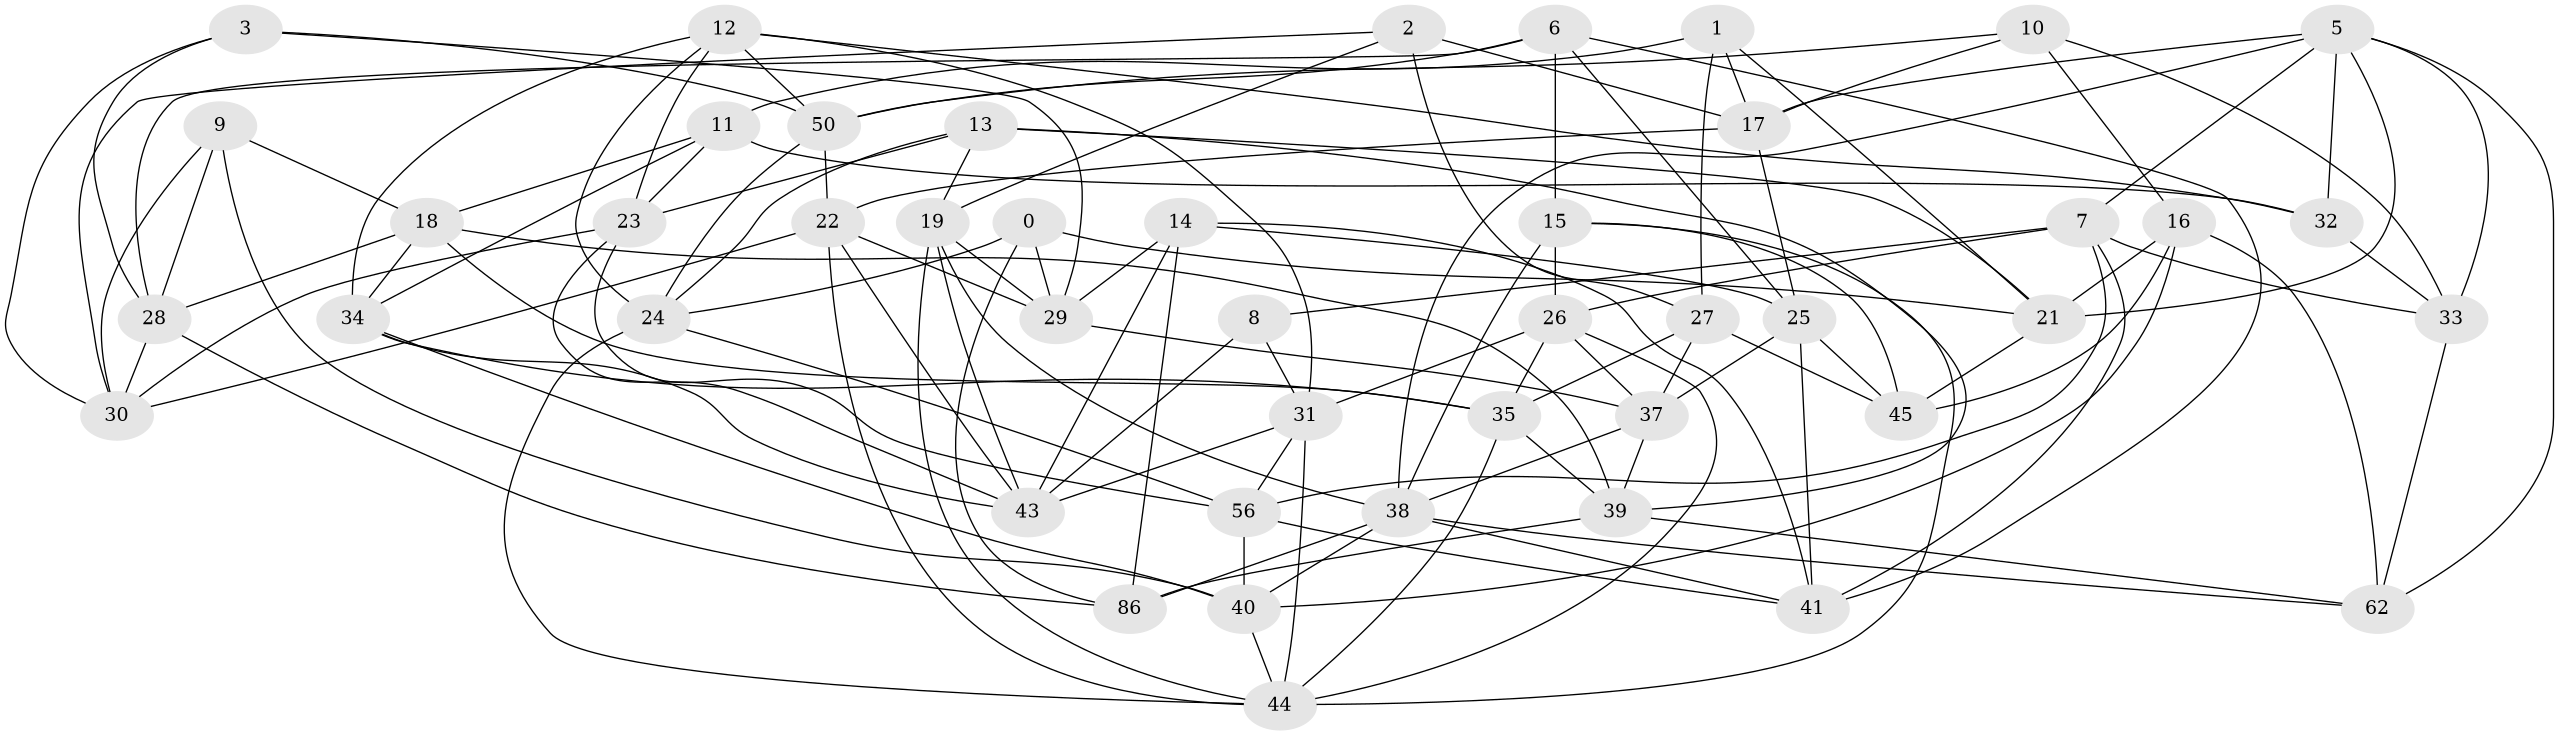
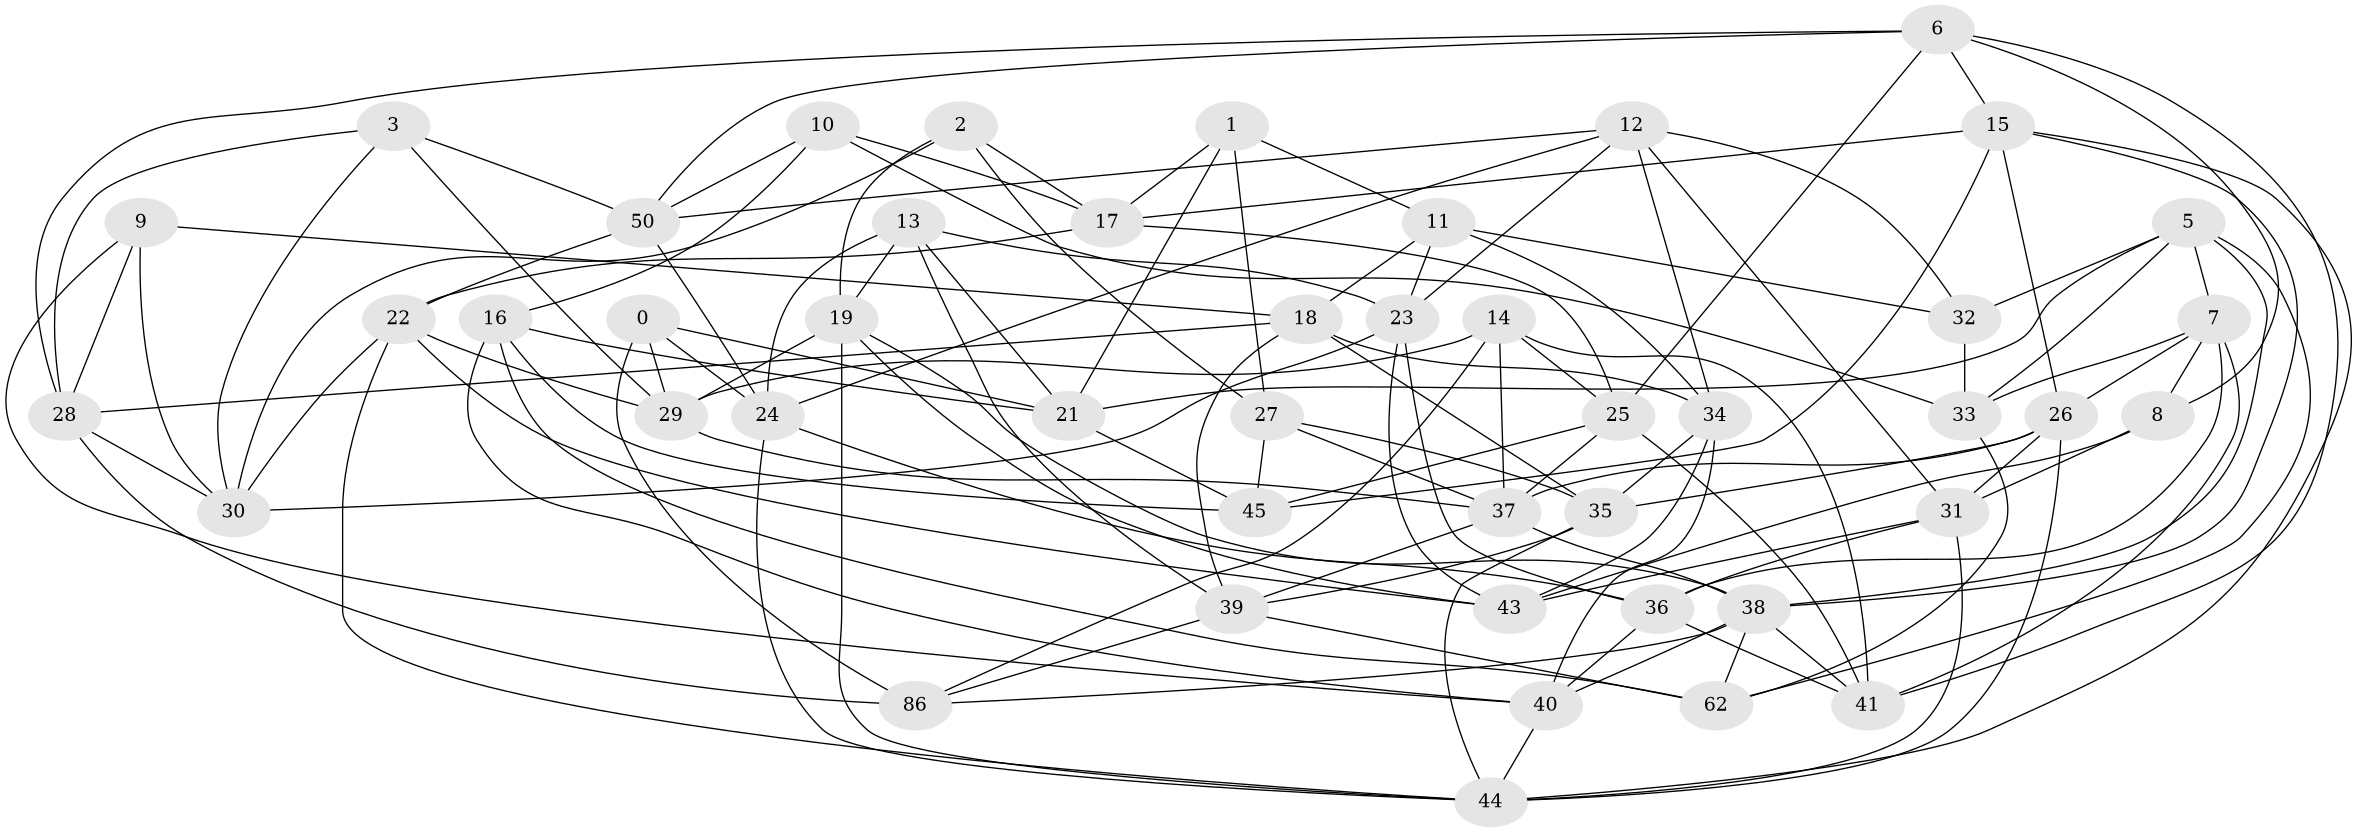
edge "5" -- "17": now "15" -- "17"
edge "6" -- "8": added
edge "14" -- "43": now "14" -- "37"
node "56": label "56" -> "36"
